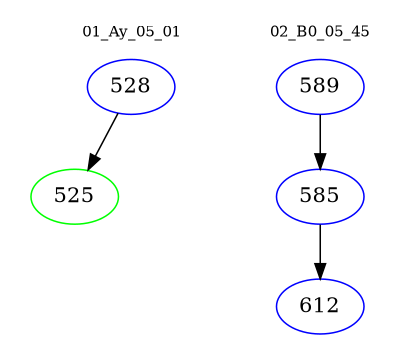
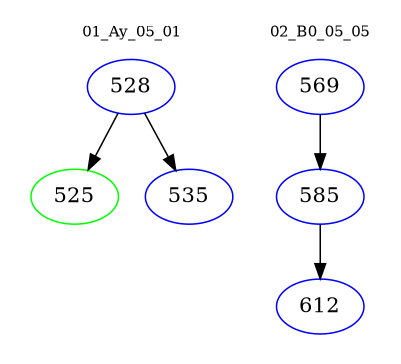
cluster "02_B0_05_45": label "02_B0_05_45" -> "02_B0_05_05"
node "589": label "589" -> "569"
node "535": added
